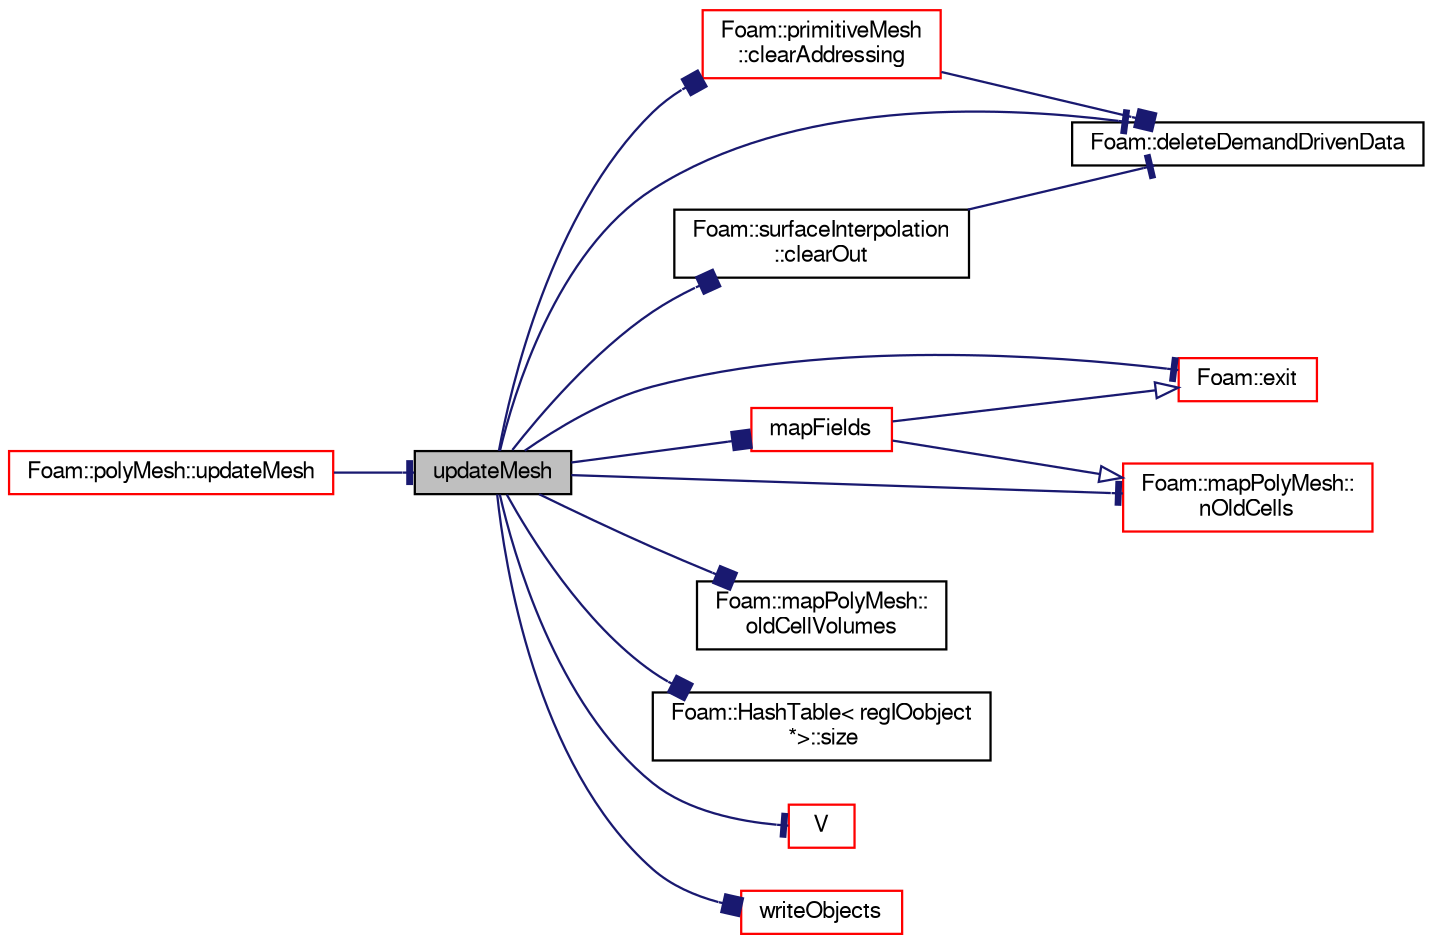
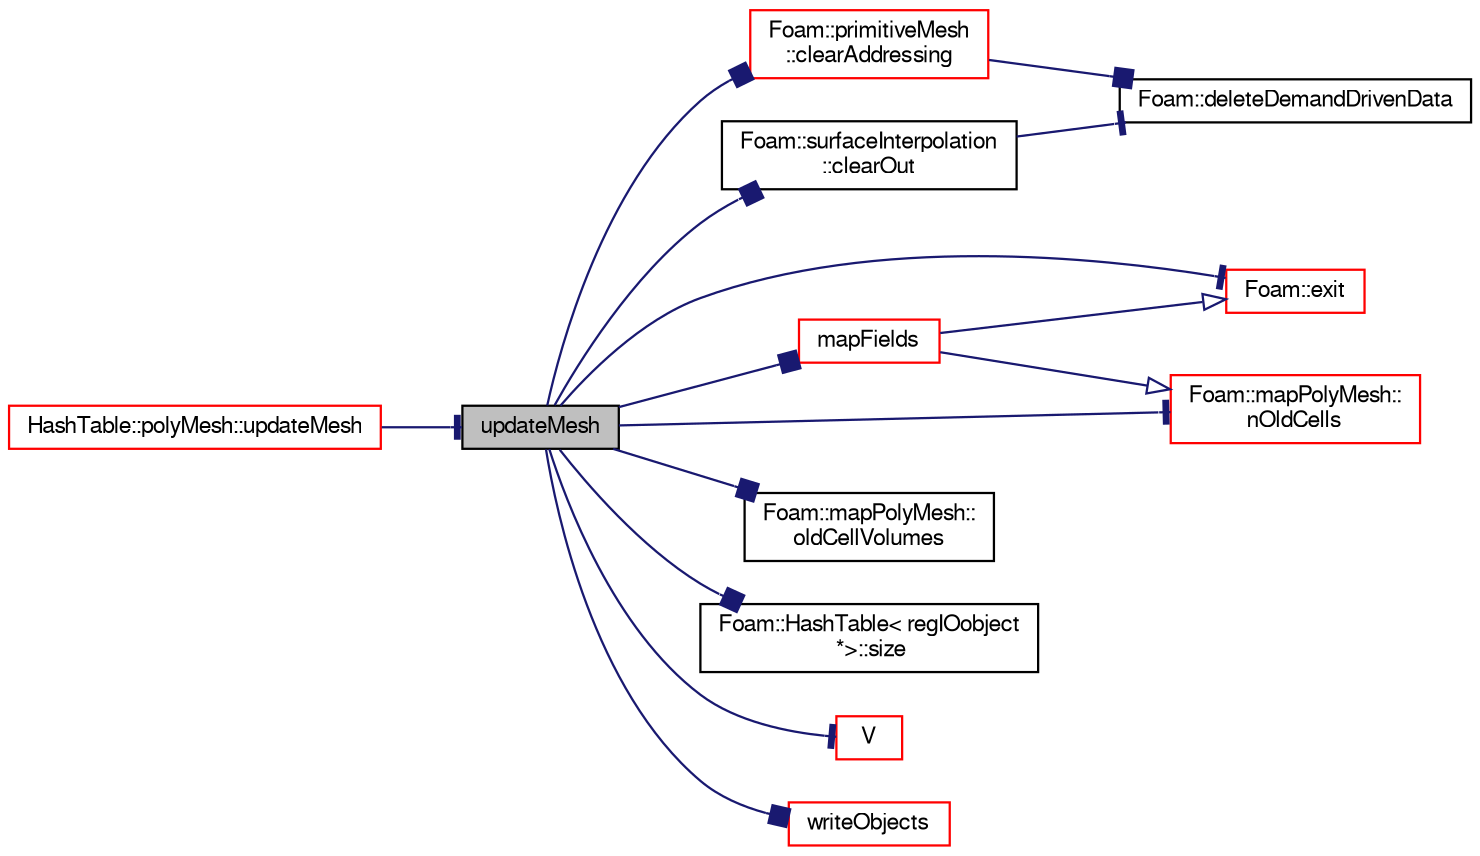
edge "updateMesh" -> "Foam::deleteDemandDrivenData": removed
node "Foam::polyMesh::updateMesh": label "Foam::polyMesh::updateMesh" -> "HashTable::polyMesh::updateMesh"
